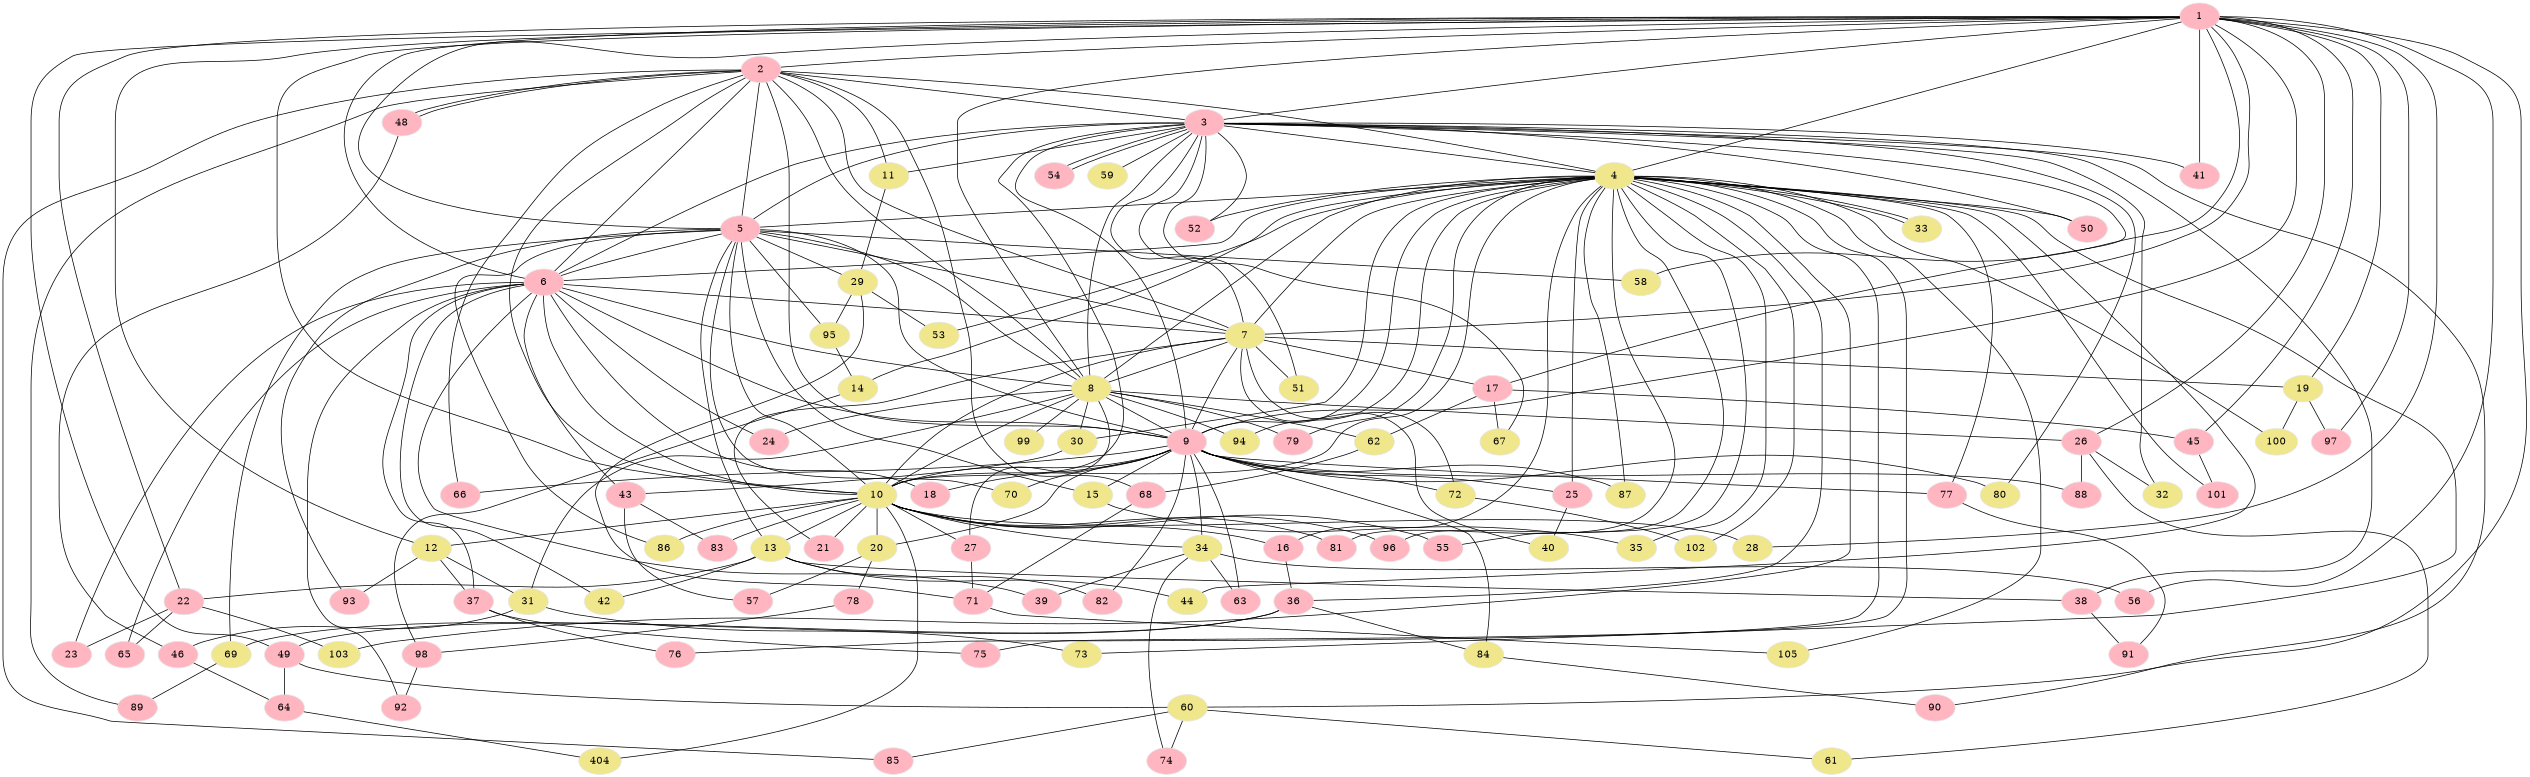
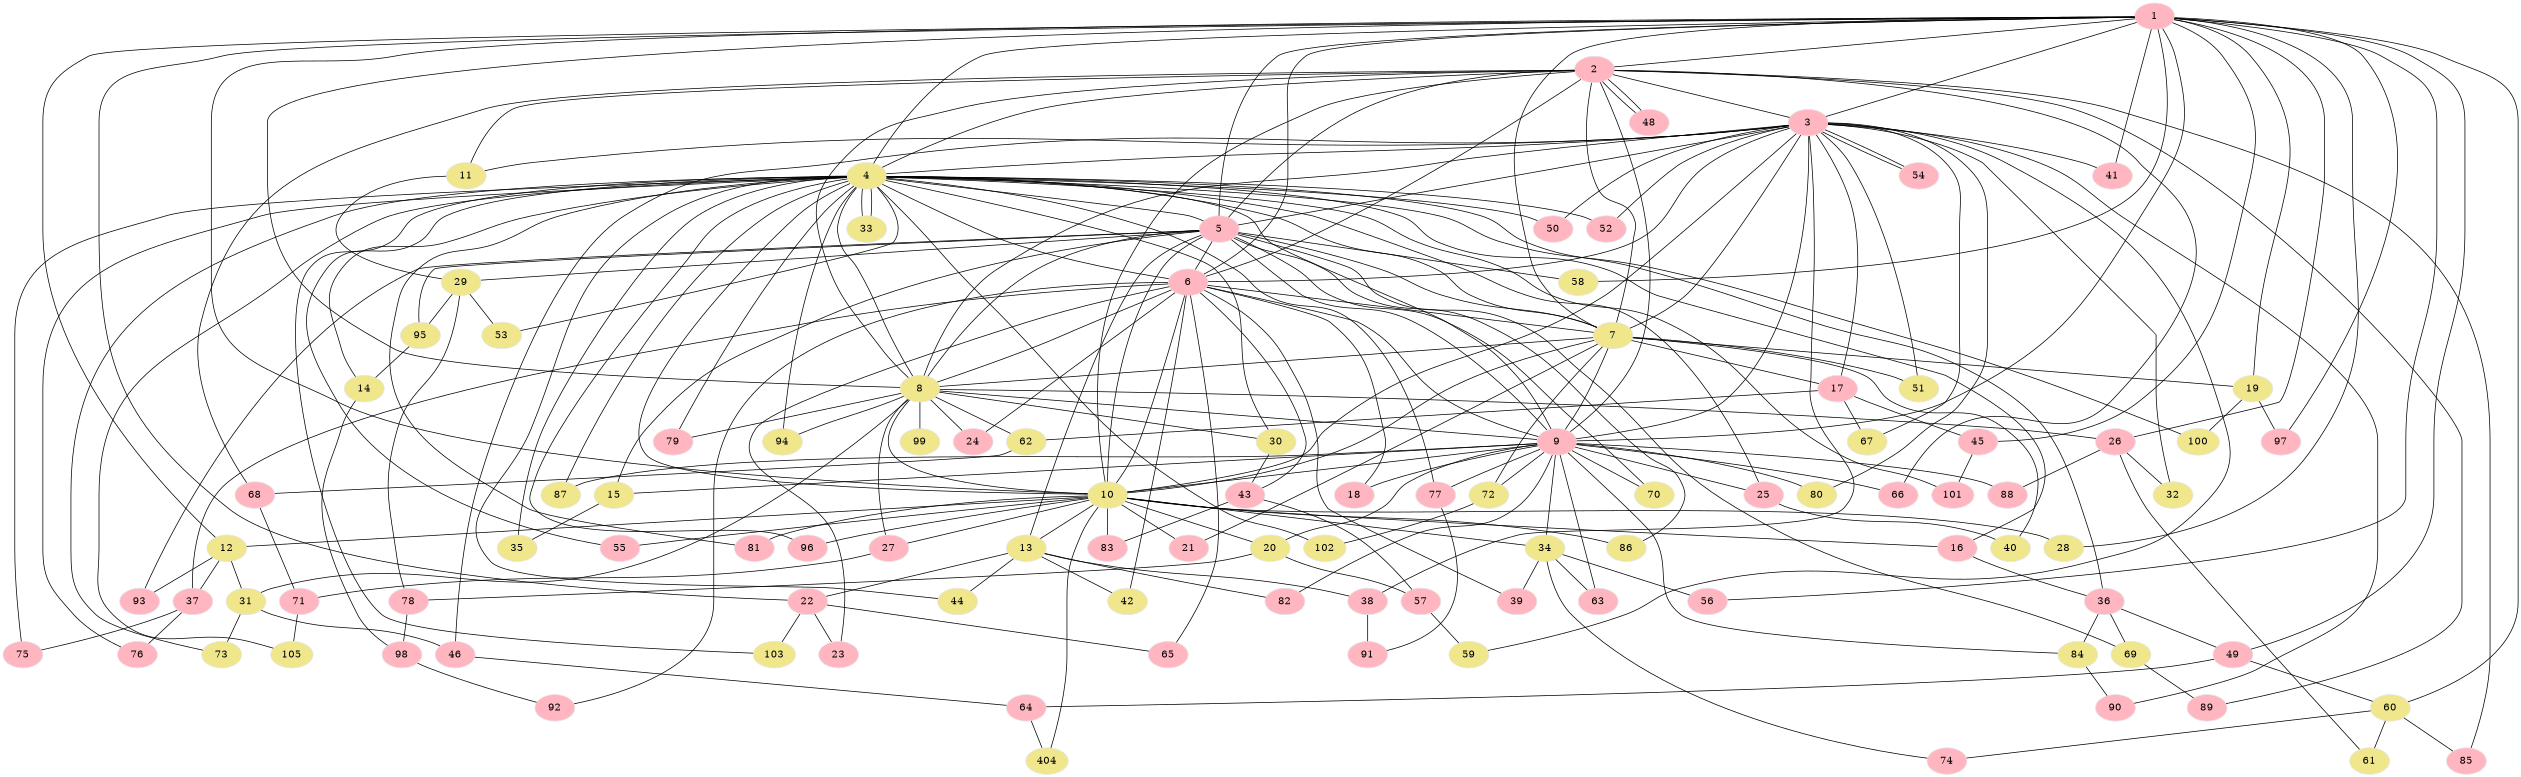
edge "48" -- "46": now "3" -- "46"
edge "29" -- "71": now "29" -- "78"
edge "57" -- "59": added
